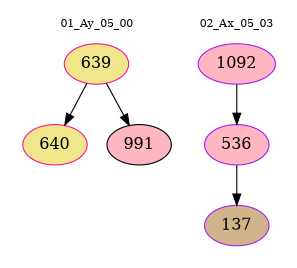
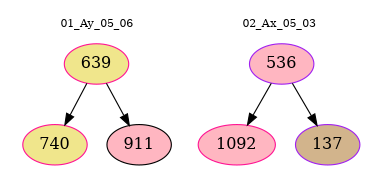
cluster "01_Ay_05_00": label "01_Ay_05_00" -> "01_Ay_05_06"
node "1092": color purple -> deeppink
edge "1092" -> "536": reversed
node "640": label "640" -> "740"
node "991": label "991" -> "911"
